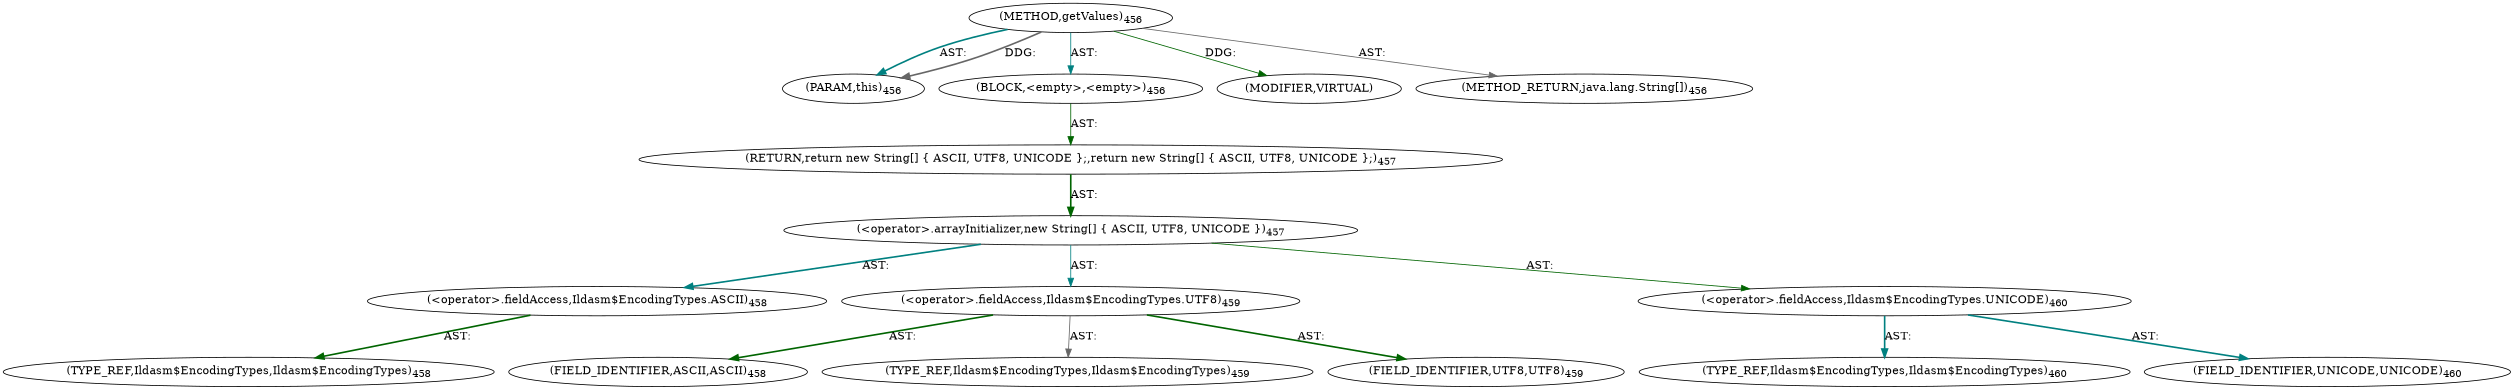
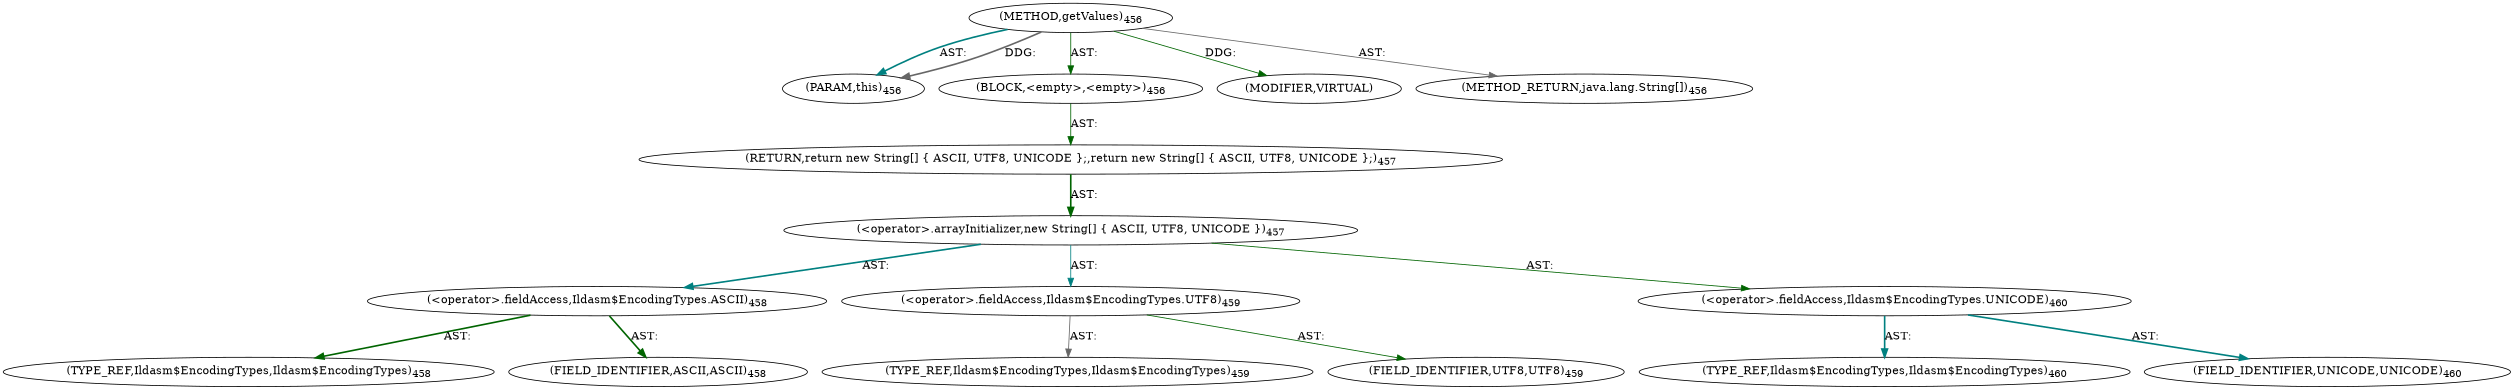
edge "(METHOD,getValues)" -> "(BLOCK,<empty>,<empty>)": color teal -> darkgreen
edge "(<operator>.fieldAccess,Ildasm$EncodingTypes.UTF8)" -> "(FIELD_IDENTIFIER,ASCII,ASCII)": now "(<operator>.fieldAccess,Ildasm$EncodingTypes.ASCII)" -> "(FIELD_IDENTIFIER,ASCII,ASCII)"
edge "(<operator>.fieldAccess,Ildasm$EncodingTypes.UTF8)" -> "(FIELD_IDENTIFIER,UTF8,UTF8)": style bold -> solid
